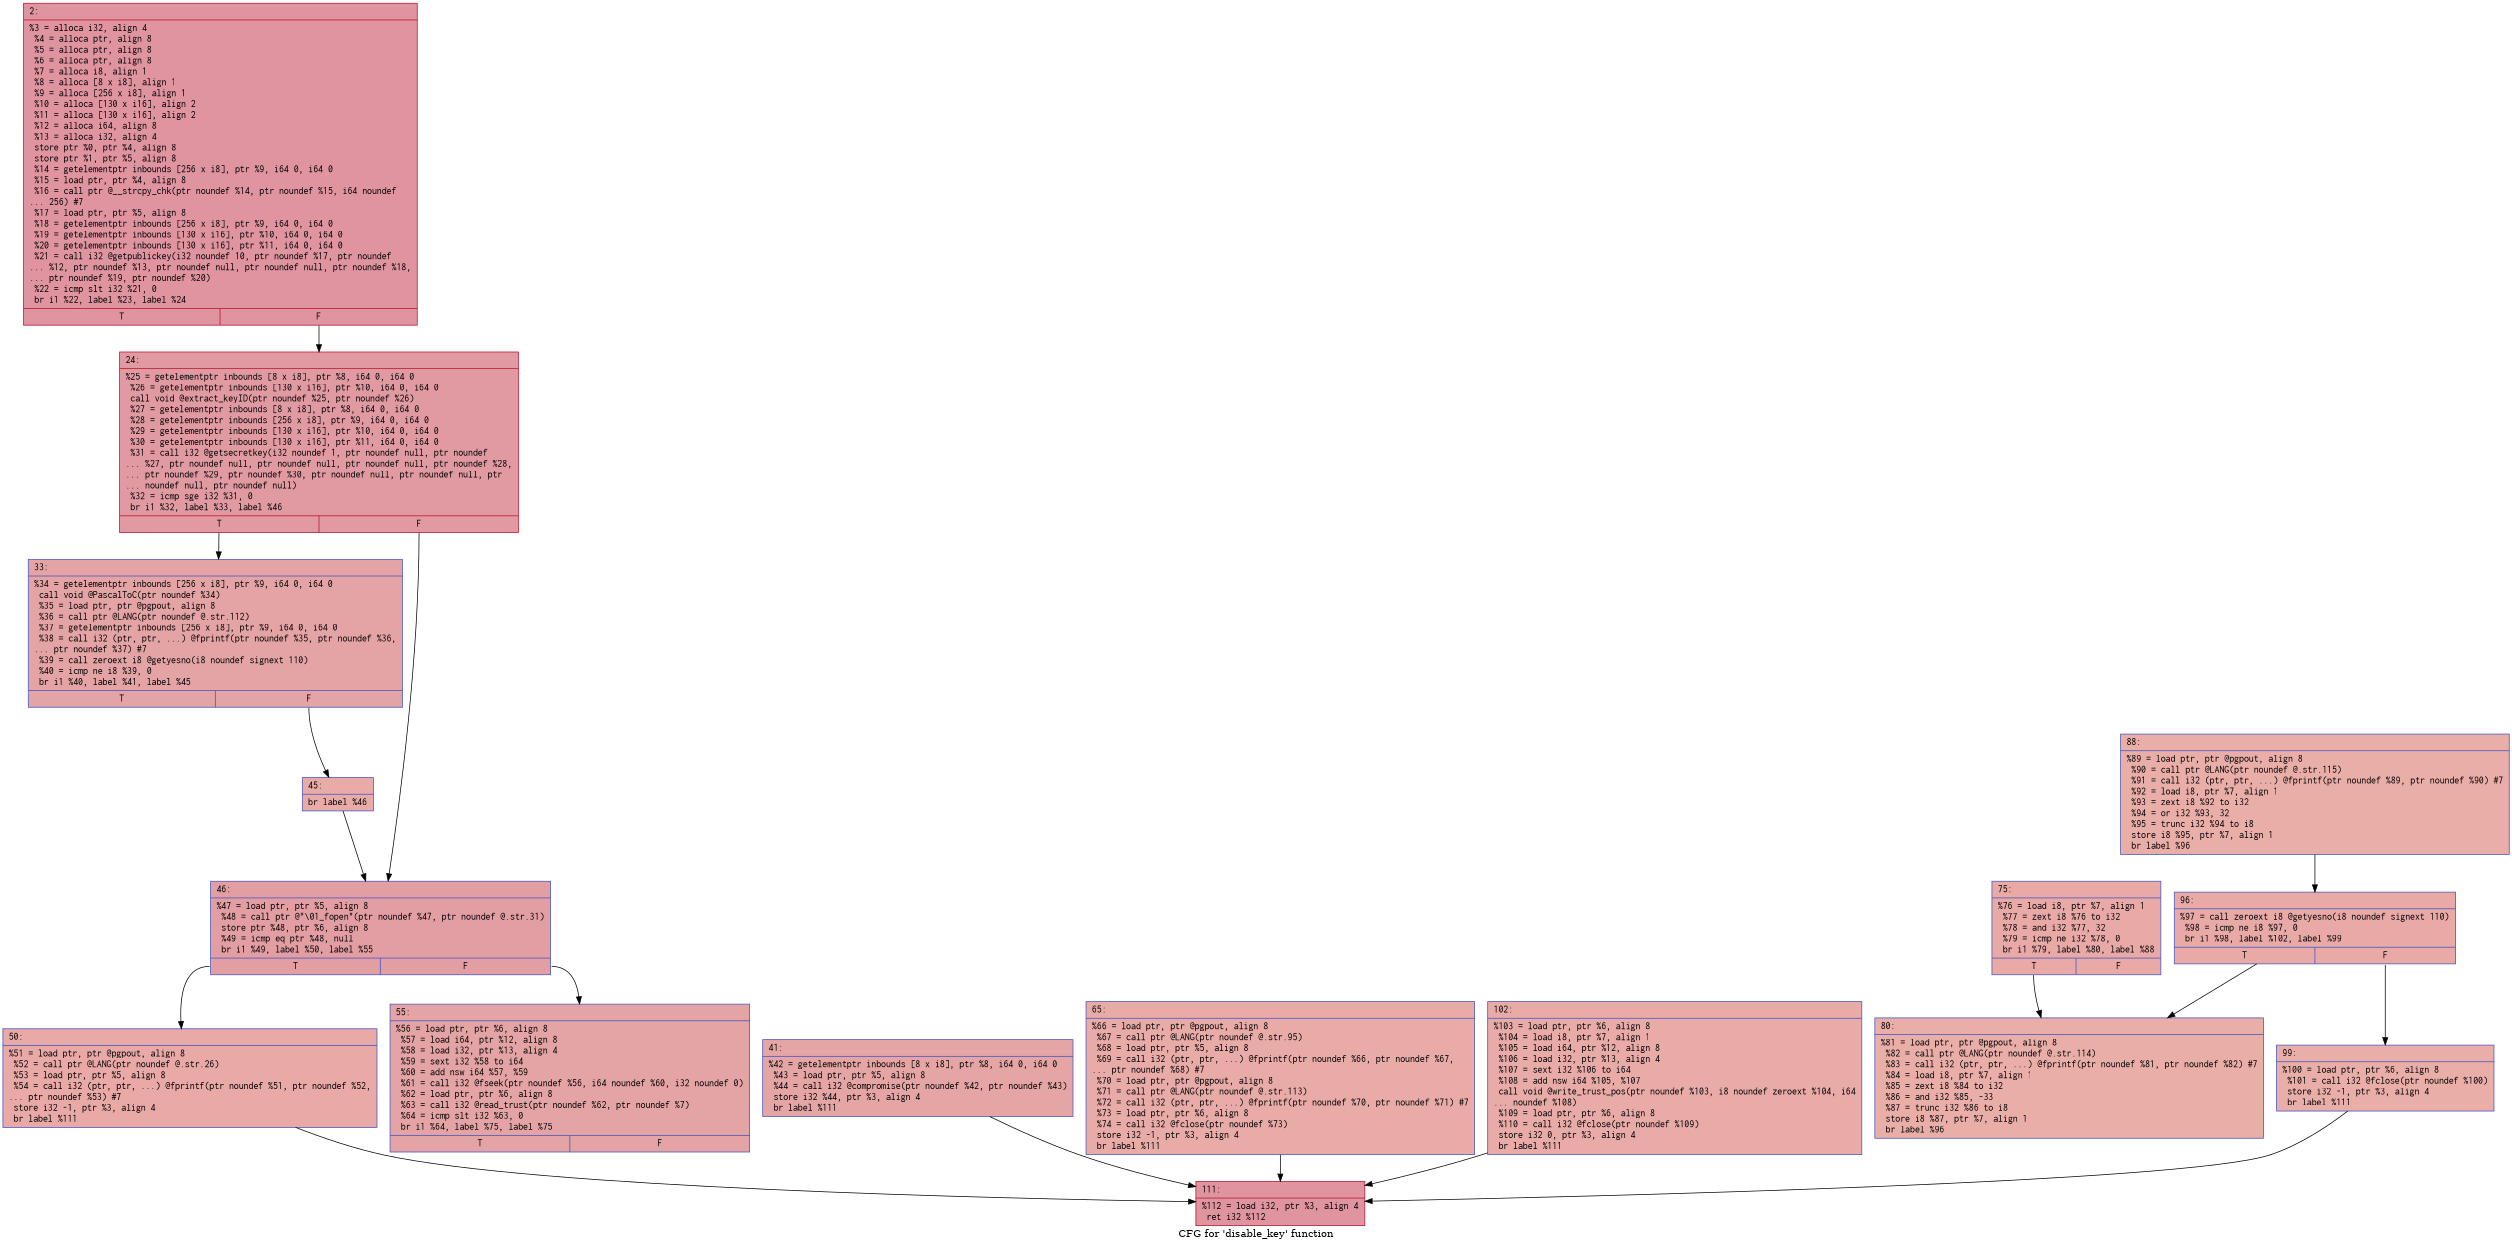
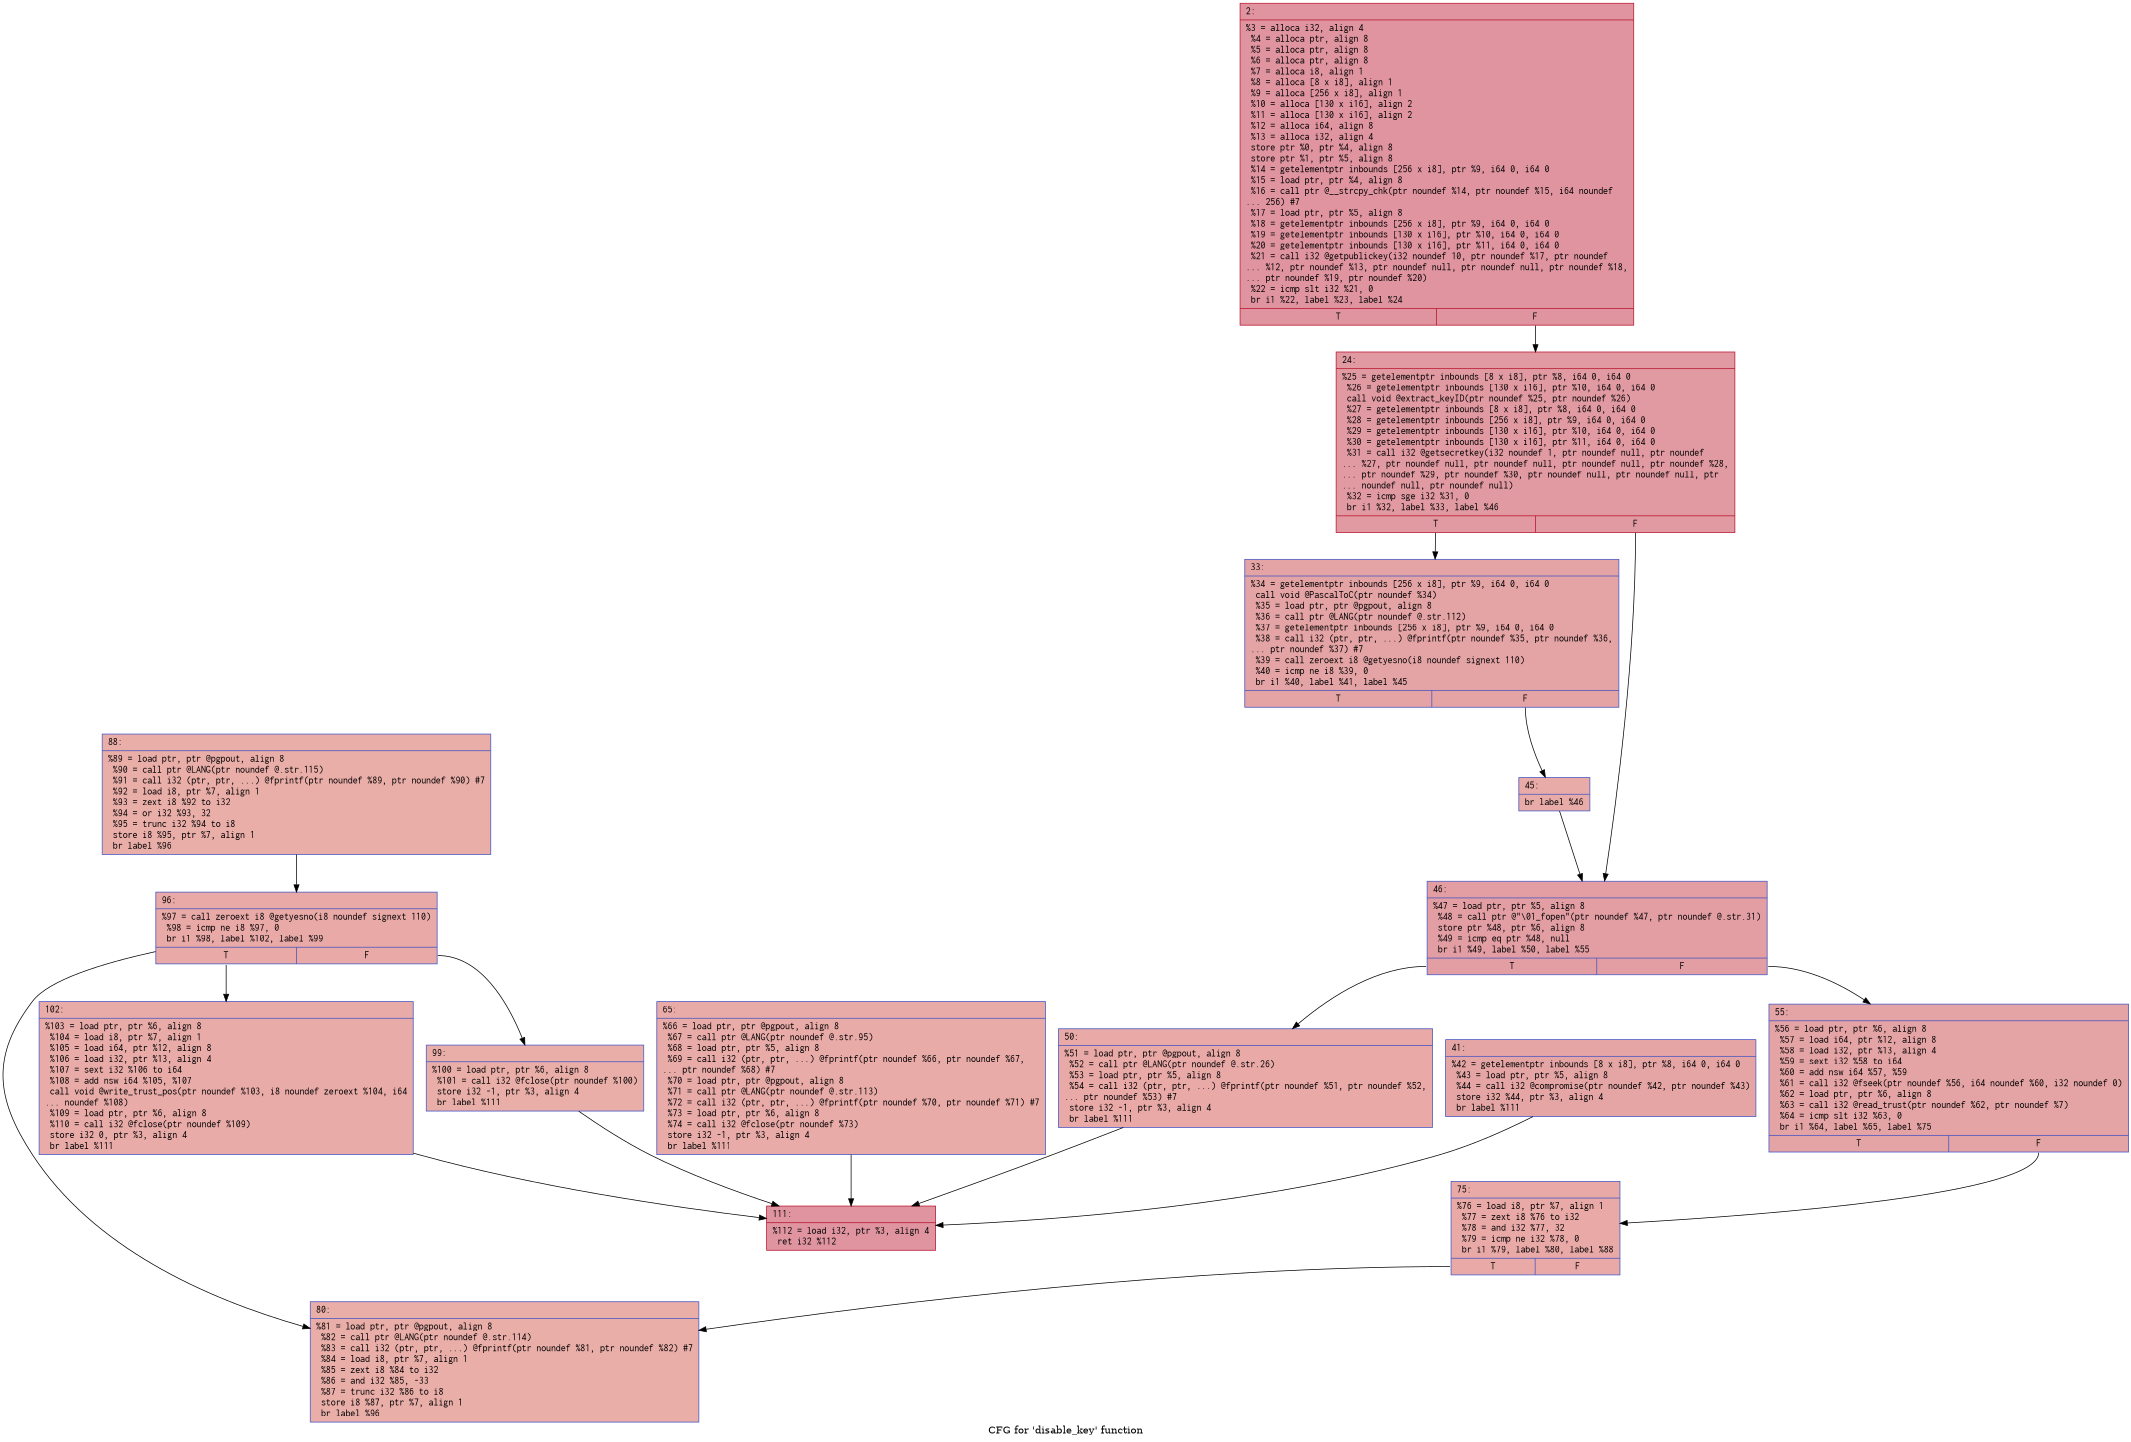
edge "96:" -> "102:": added
node "55:": text "br i1 %64, label %75, label %75" -> "br i1 %64, label %65, label %75"
edge "55:" -> "75:": added
